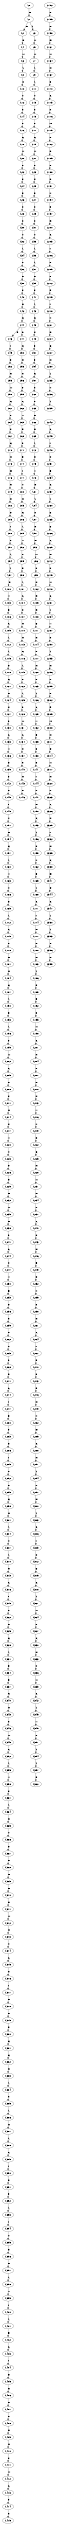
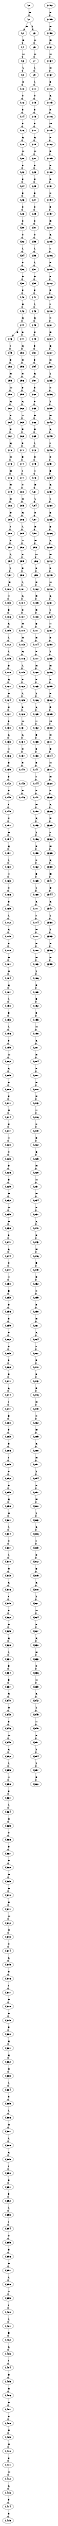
edge "S239" -> "S242": added, label "N"
edge "S140" -> "S143": removed, label "K"
